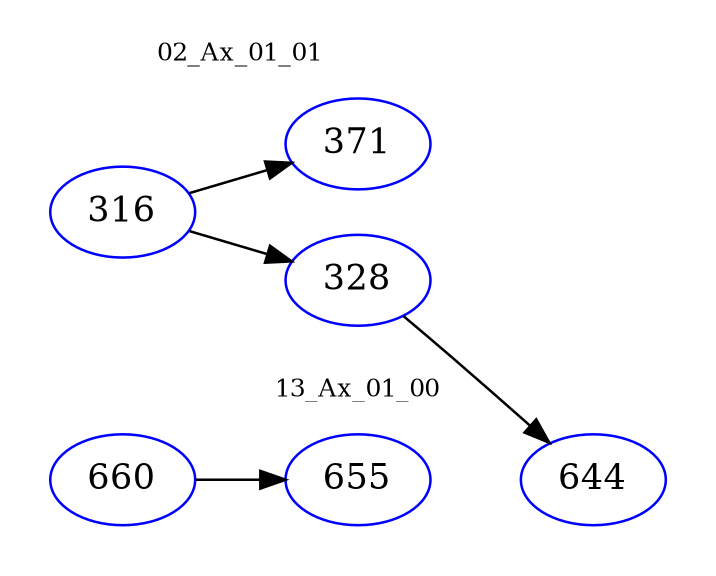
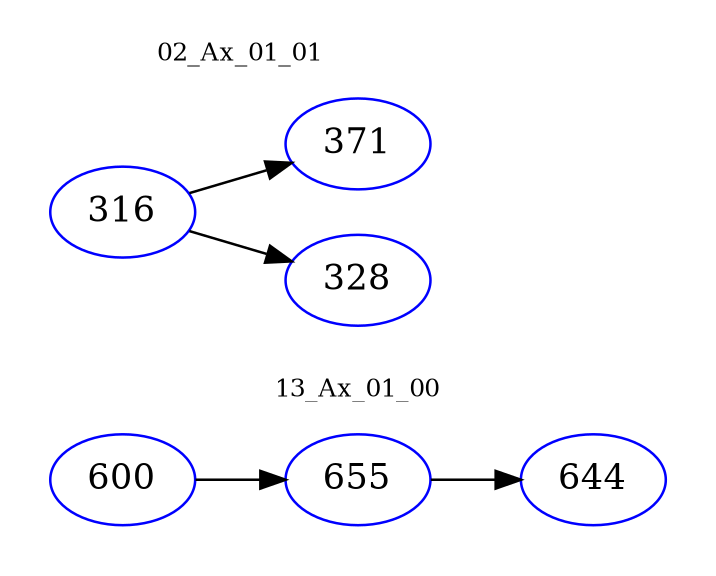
edge "328" -> "644": now "655" -> "644"
node "660": label "660" -> "600"
